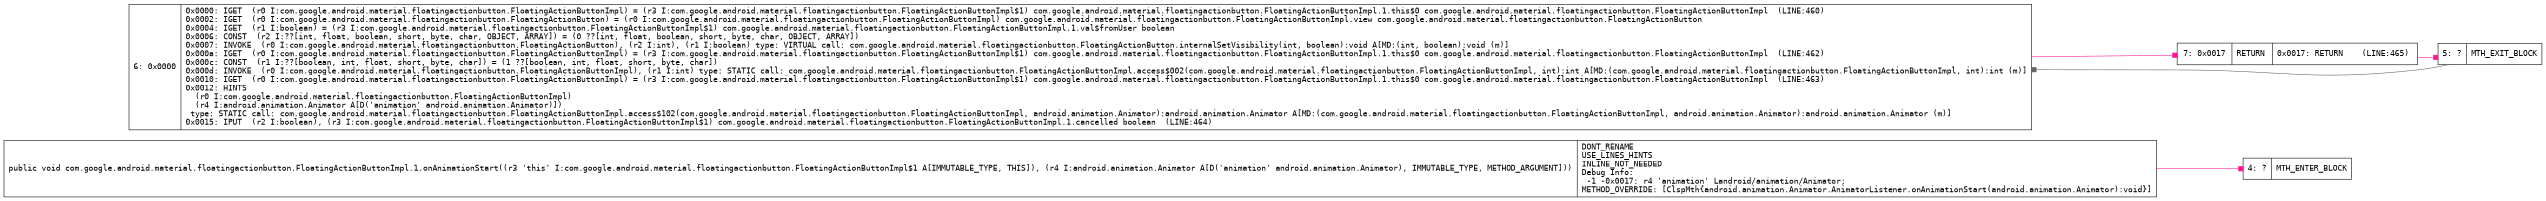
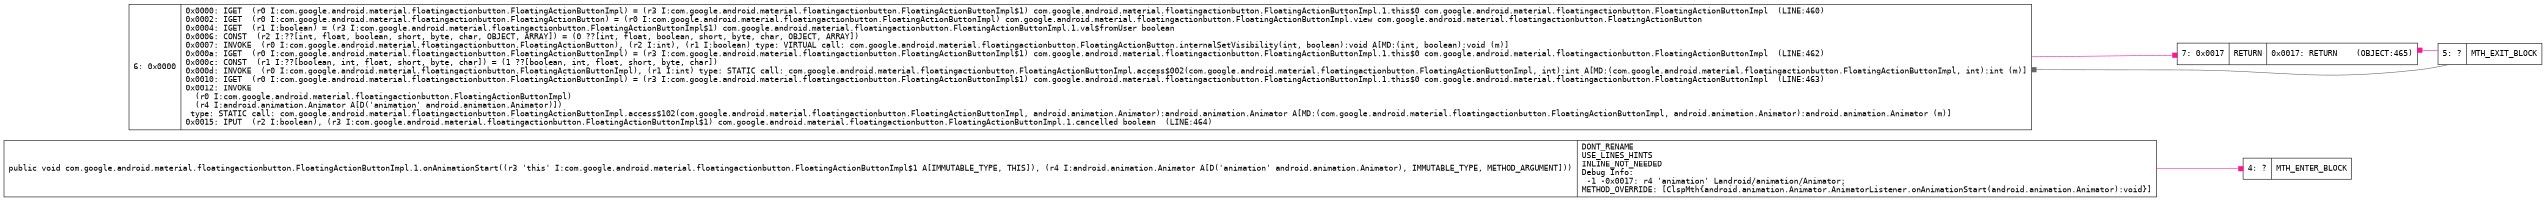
node "7: 0x0017": text "0x0017: RETURN    (LINE:465)" -> "0x0017: RETURN    (OBJECT:465)"
edge "7: 0x0017" -> "5: ?": reversed
node "6: 0x0000": text "0x0012: HINTS" -> "0x0012: INVOKE"
